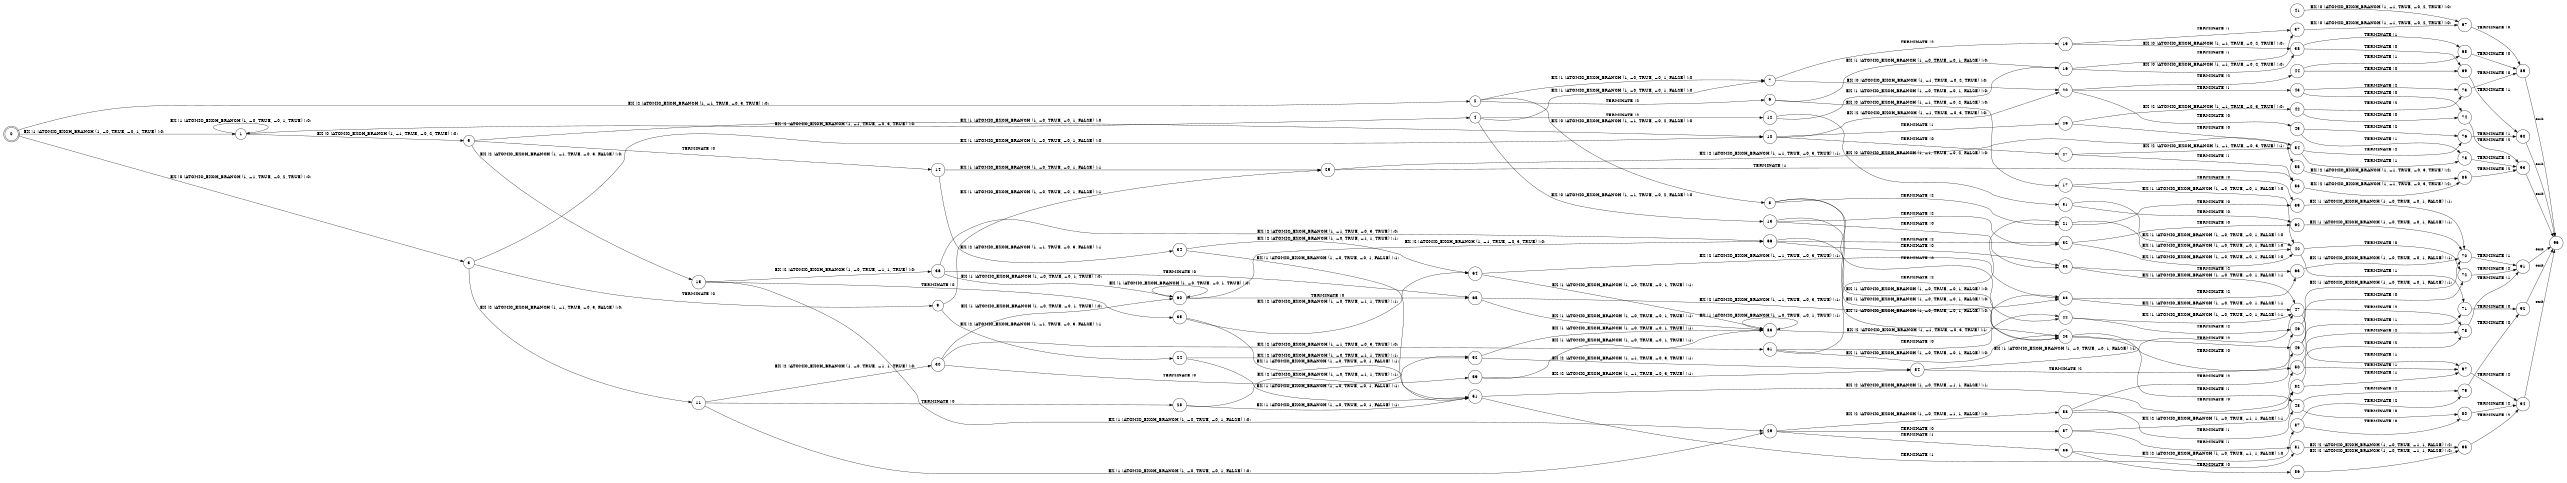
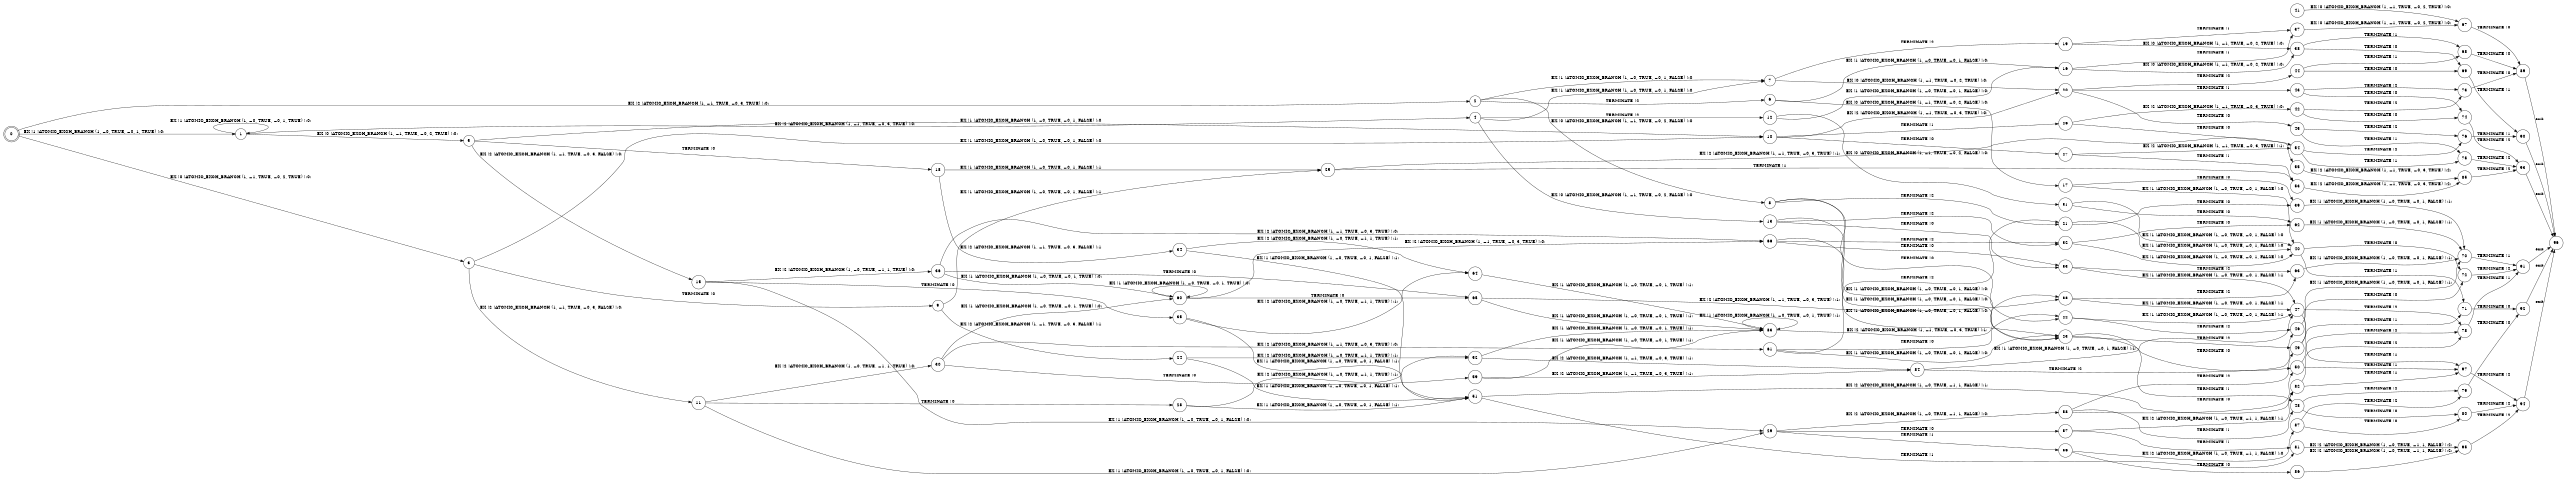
node "14": label "14" -> "18"
edge "64" -> "88": removed, label "EX !2 !ATOMIC_EXCH_BRANCH (1, +1, TRUE, +0, 3, TRUE) !:1:"
